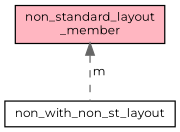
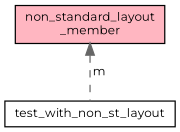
node "non_with_non_st_layout": label "non_with_non_st_layout" -> "test_with_non_st_layout"
